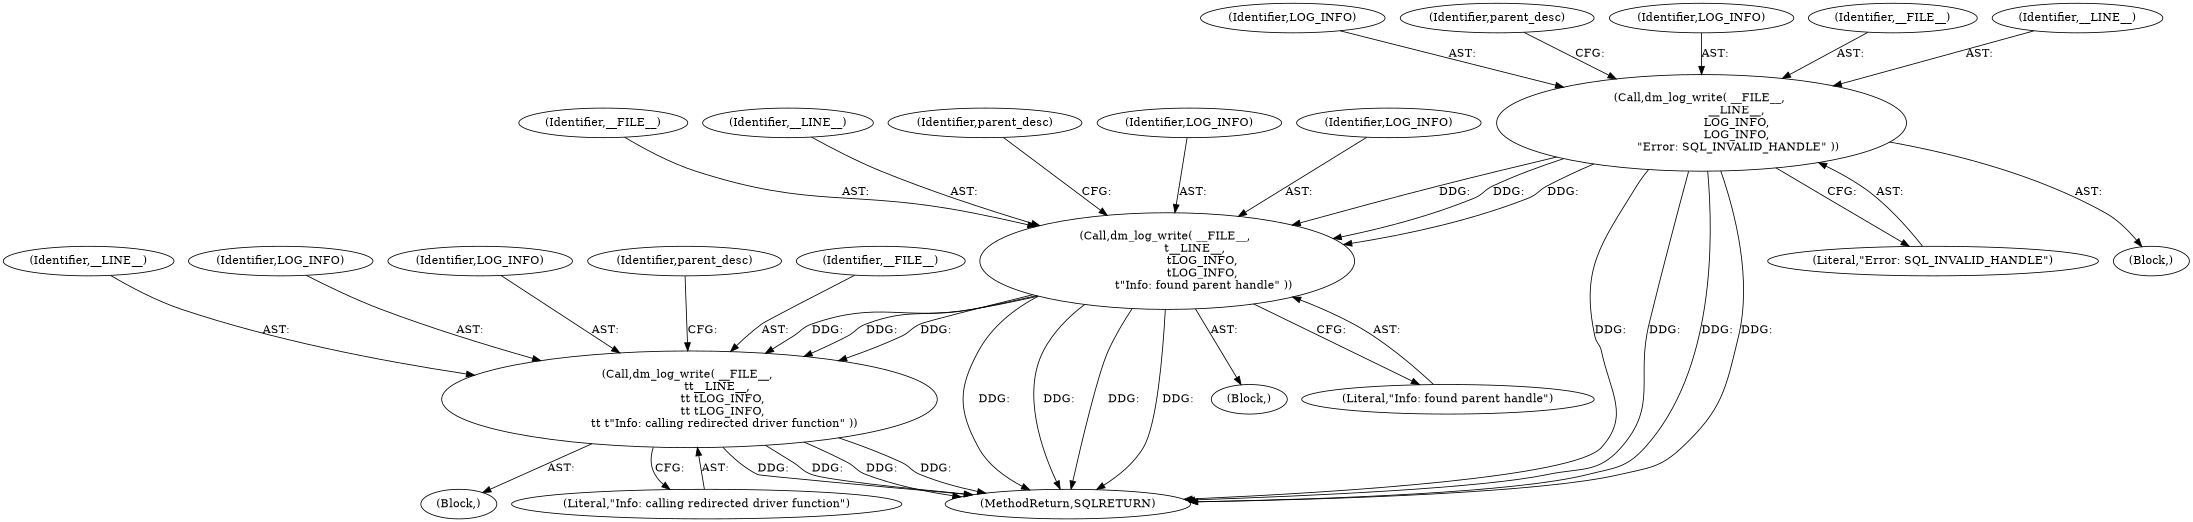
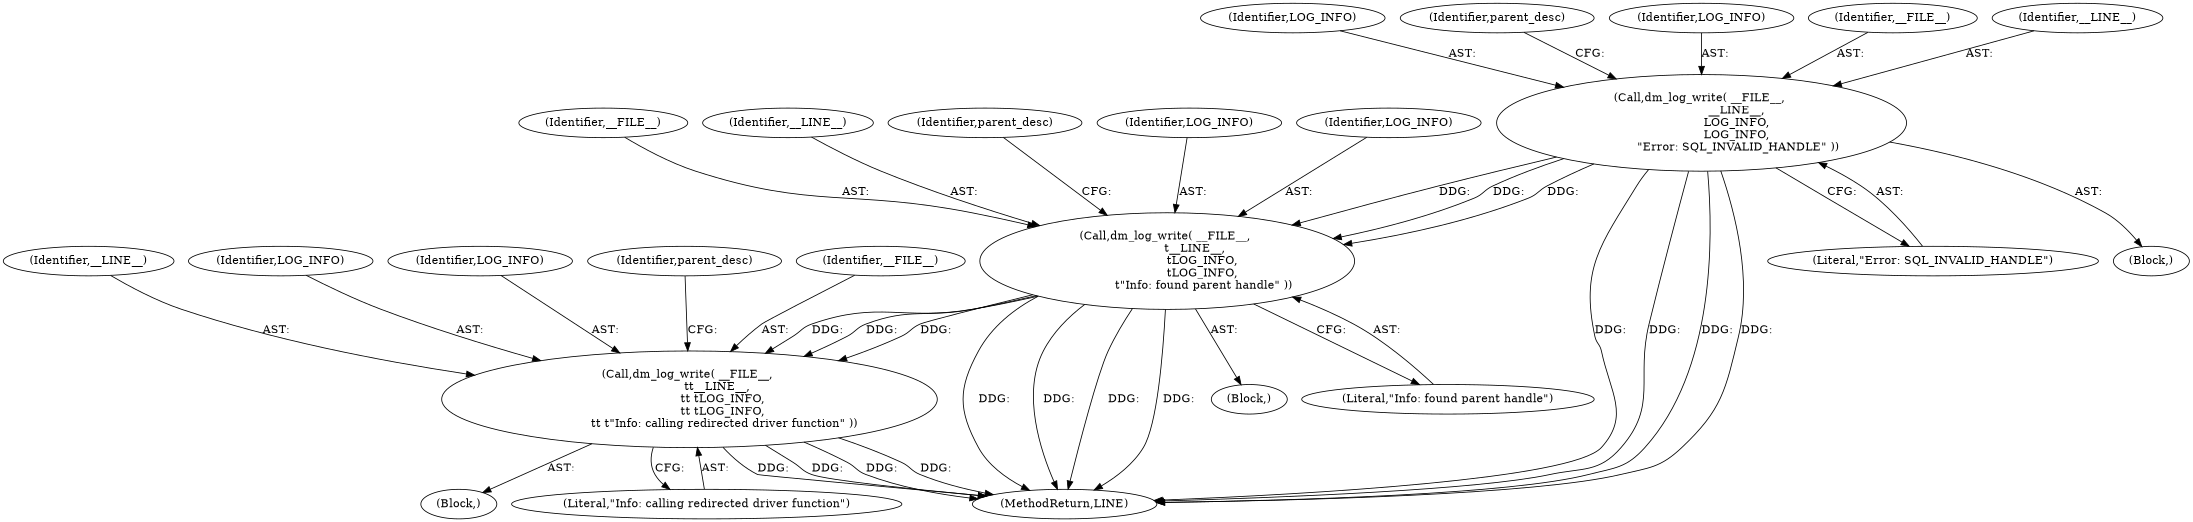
node "(MethodReturn,SQLRETURN)": label "(MethodReturn,SQLRETURN)" -> "(MethodReturn,LINE)"
